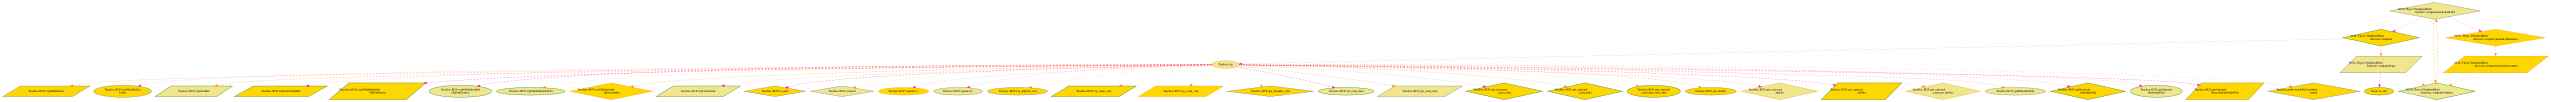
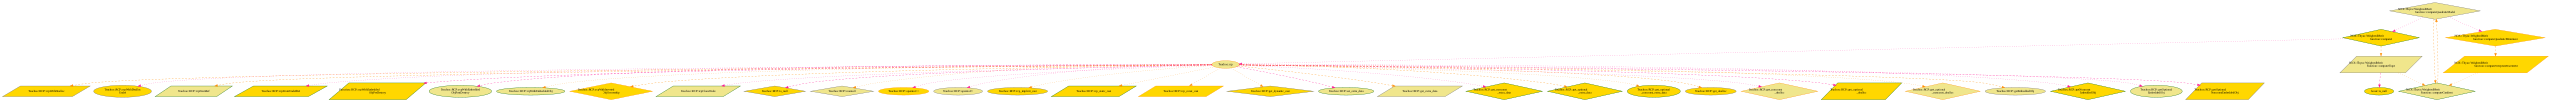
node "Teuchos::getInvertedObjOwnership Parent": removed
